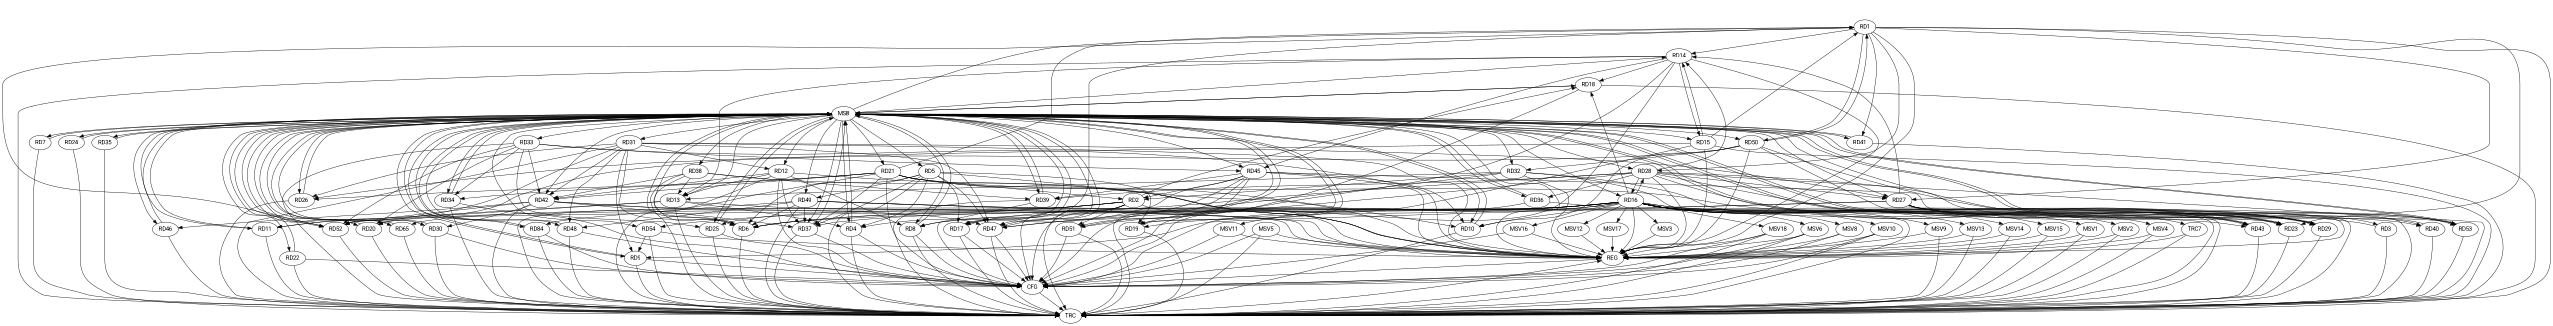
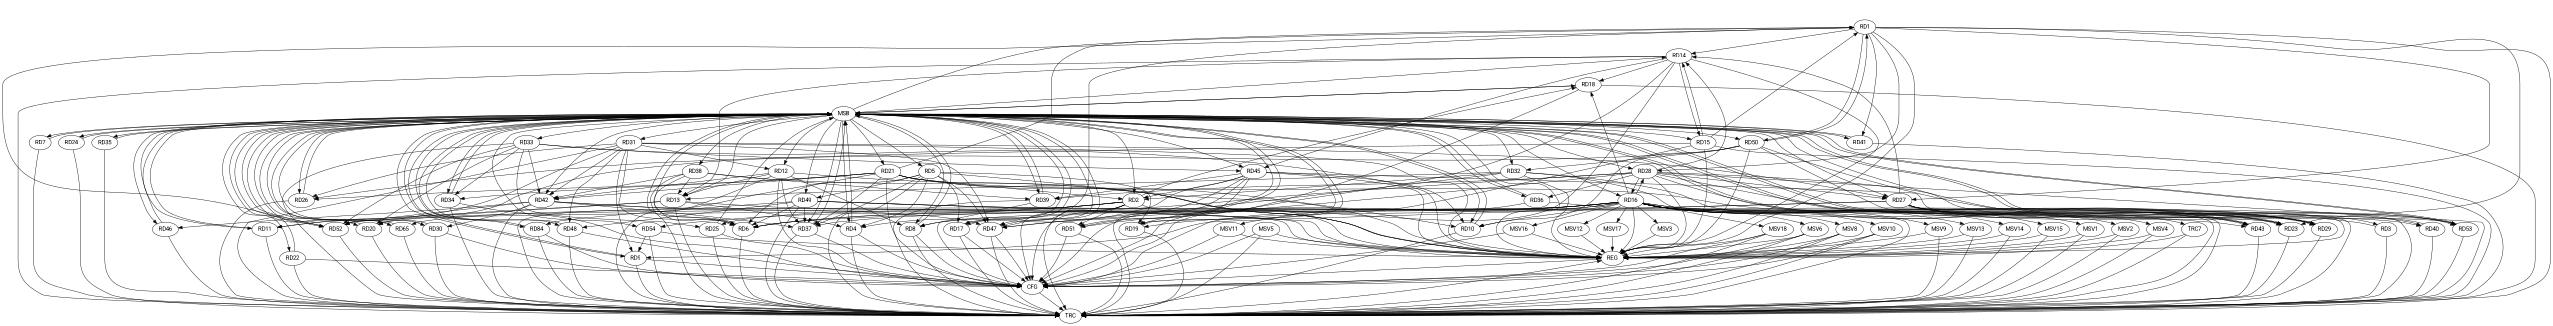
edge "MSB" -> "RD25": now "MSB" -> "RD2"
edge "RD16" -> "RD17": removed
edge "MSV8" -> "TRC": added
